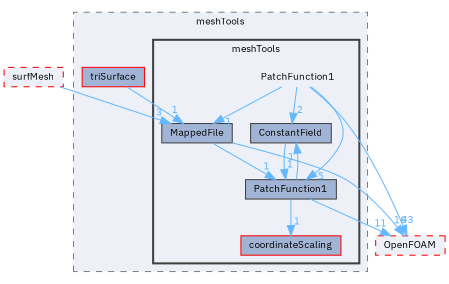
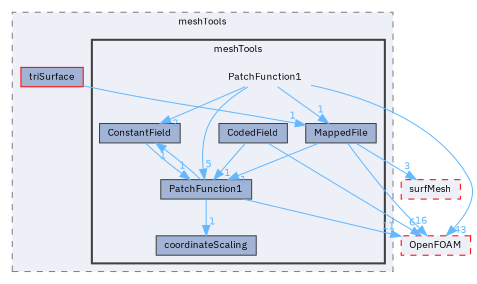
edge "surfMesh" -> "MappedFile": reversed
node "CodedField": added
node "coordinateScaling": color red -> grey25
